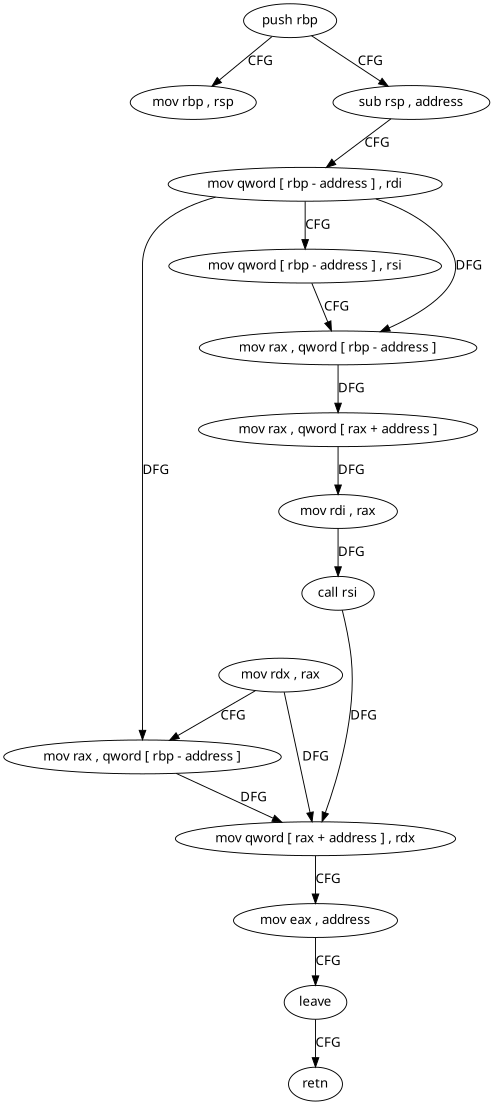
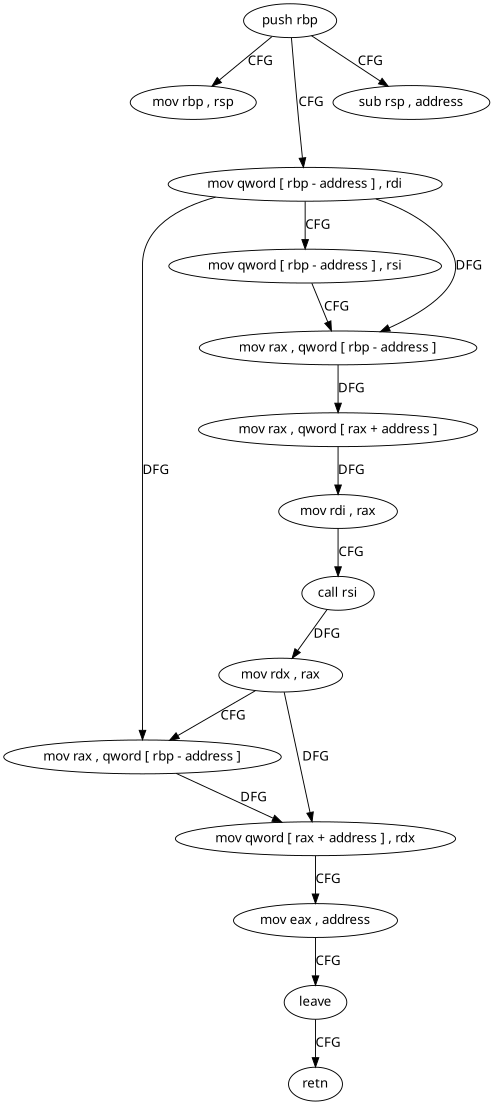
edge "sub rsp , address" -> "mov qword [ rbp - address ] , rdi": now "push rbp" -> "mov qword [ rbp - address ] , rdi"
edge "mov rdi , rax" -> "call rsi": label "DFG" -> "CFG"
edge "call rsi" -> "mov qword [ rax + address ] , rdx": now "call rsi" -> "mov rdx , rax"
